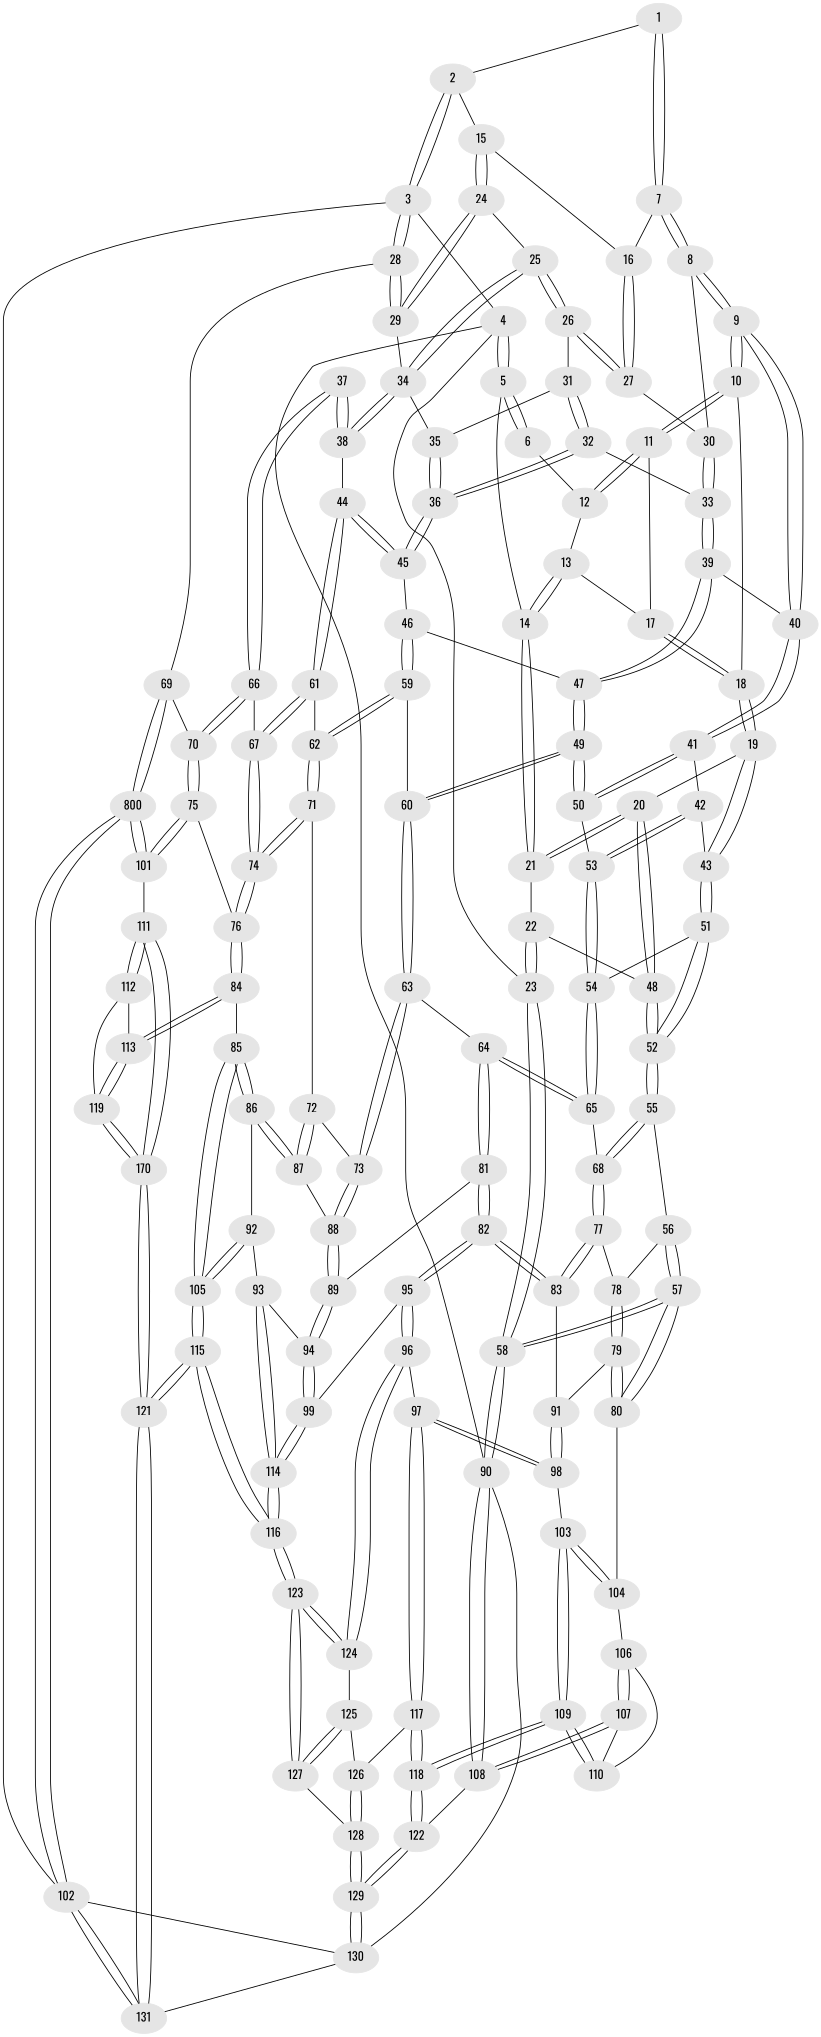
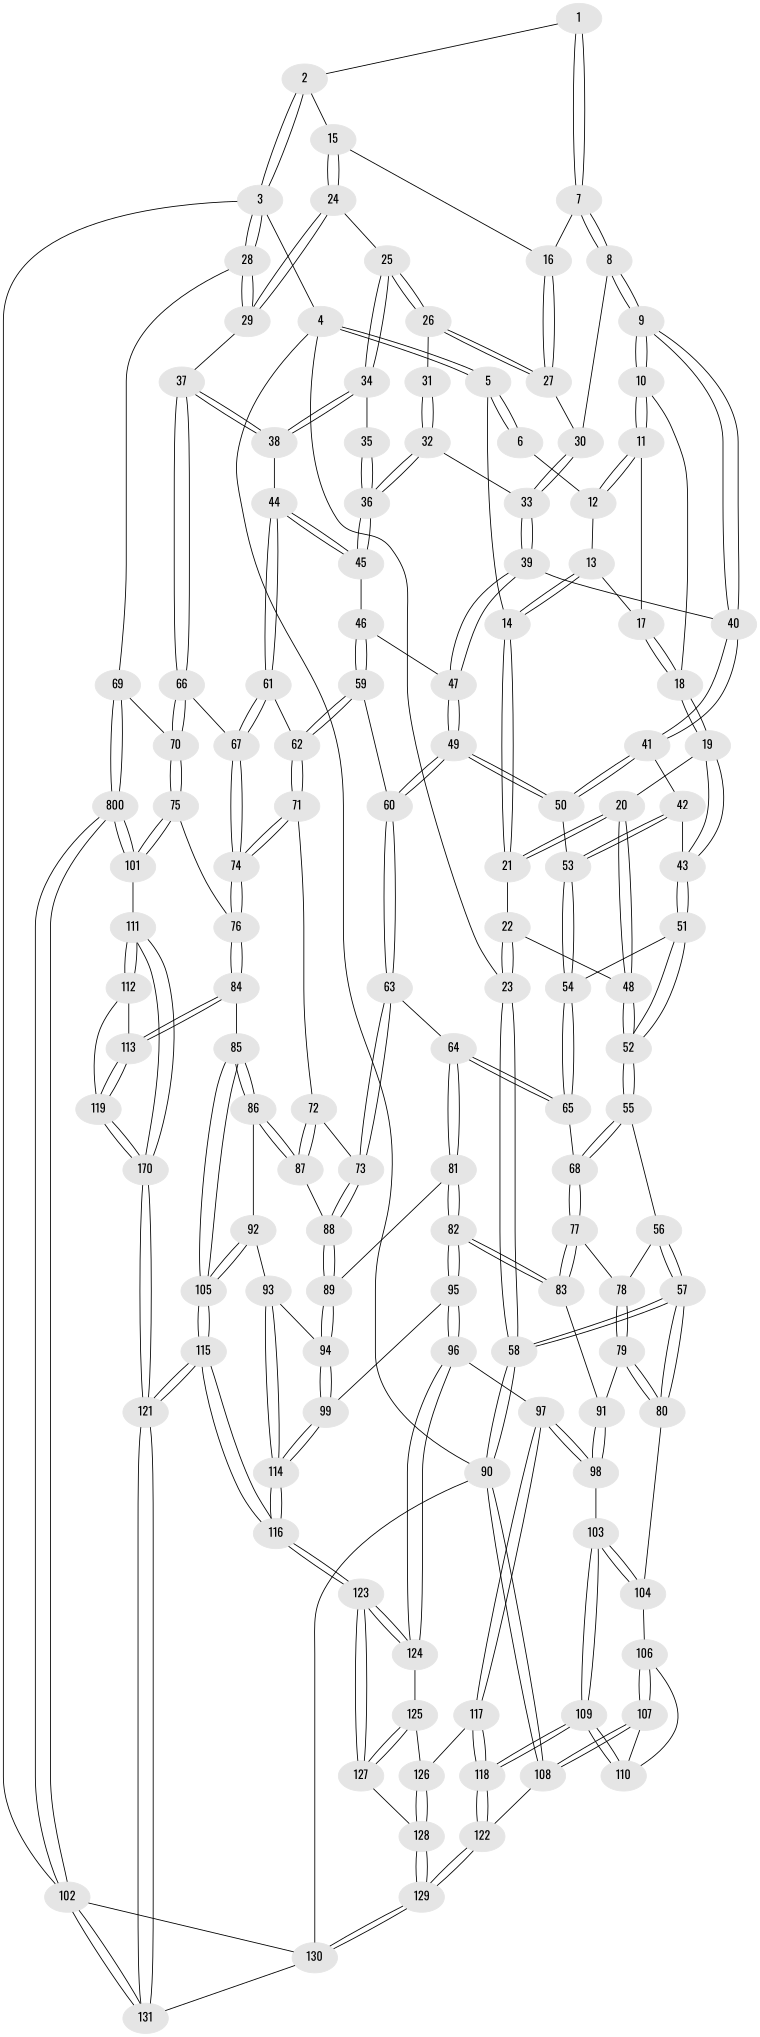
edge "29" -- "34": now "29" -- "37"
edge "31" -- "35": removed
